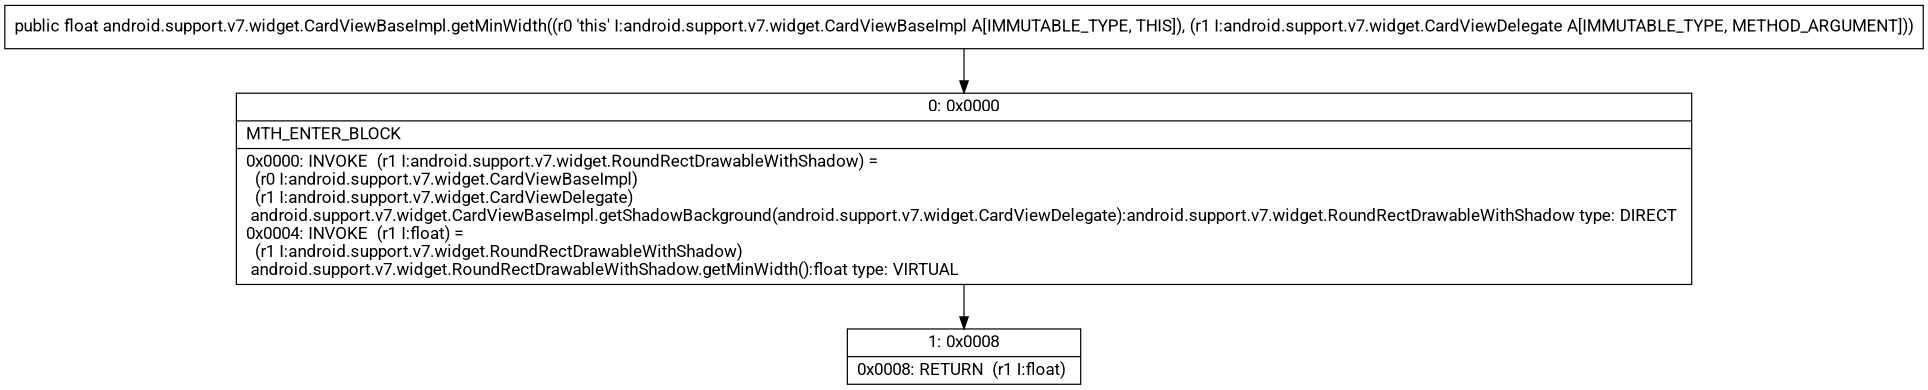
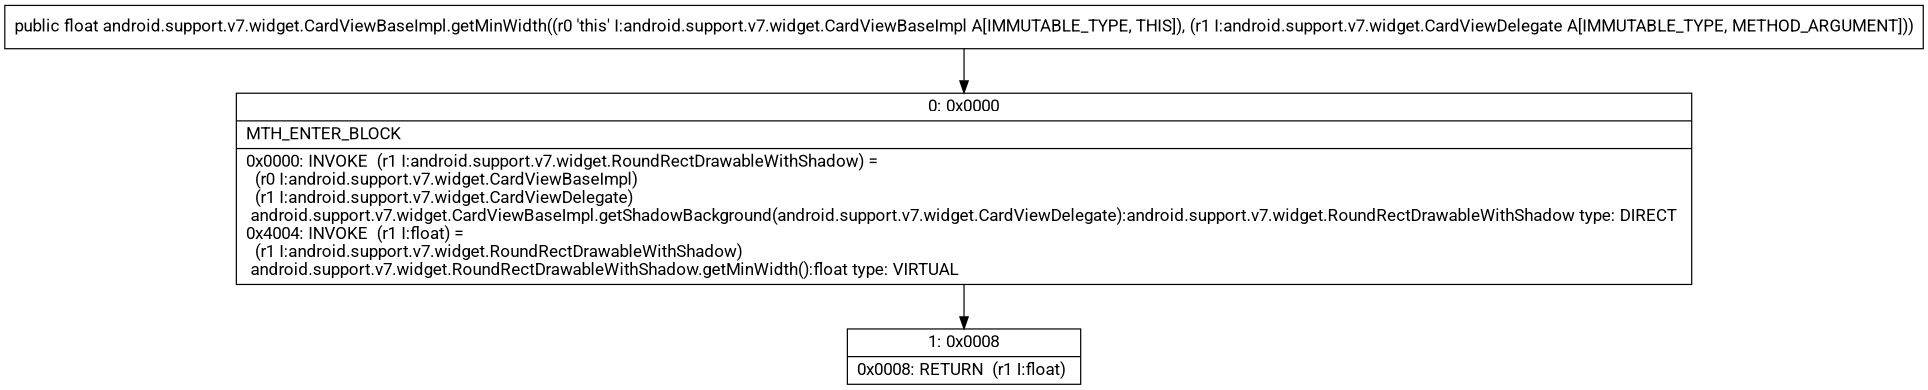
node "0: 0x0000": text "0x0004: INVOKE  (r1 I:float) =" -> "0x4004: INVOKE  (r1 I:float) ="
